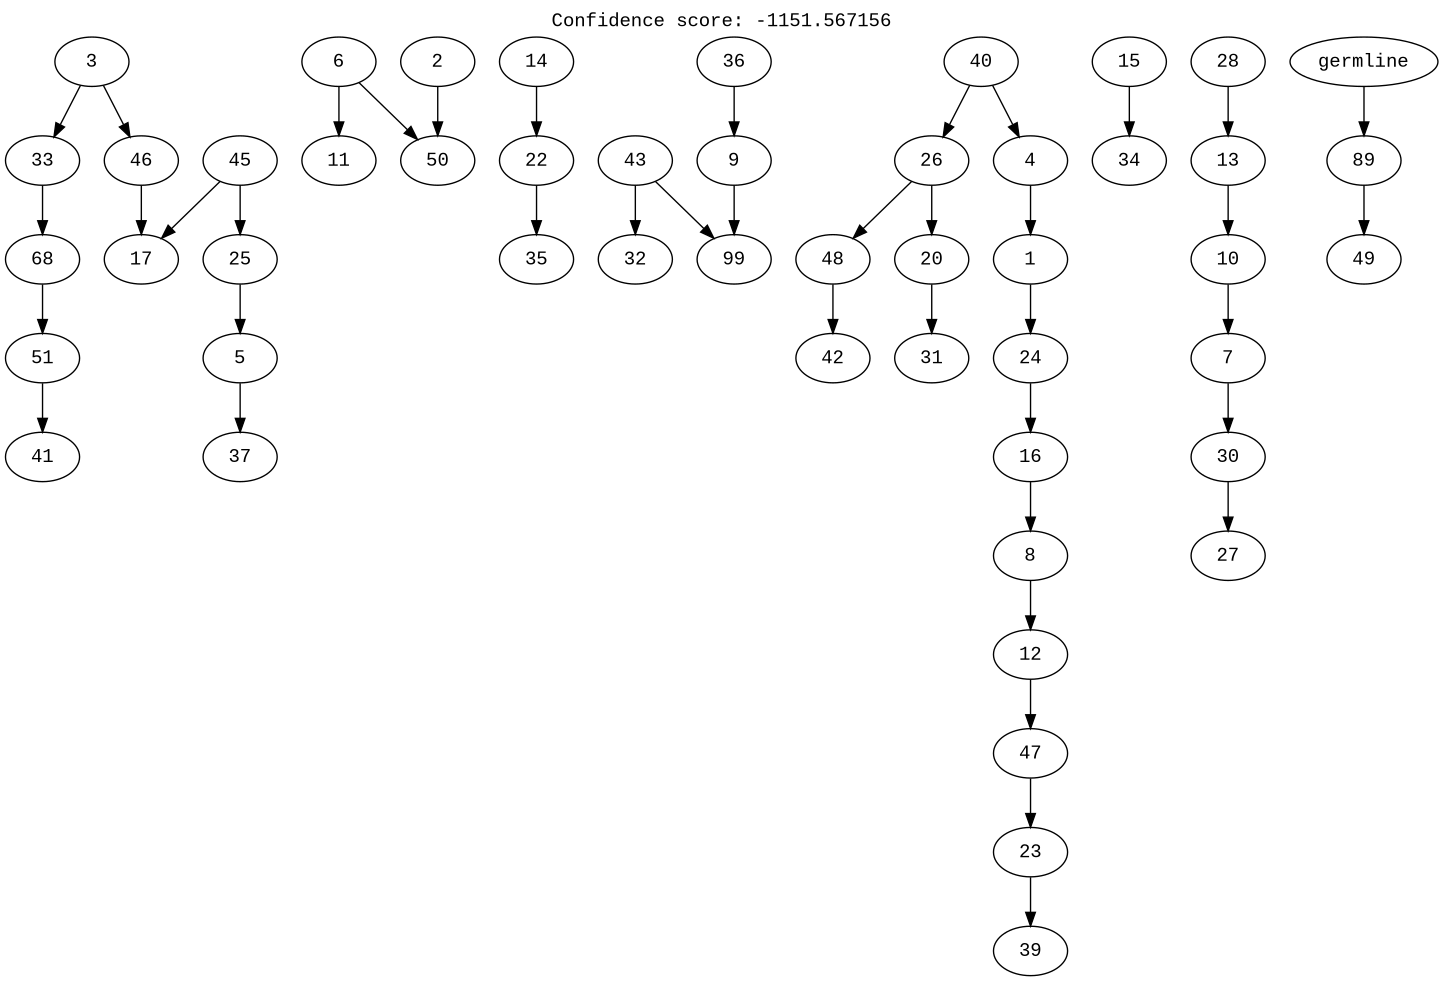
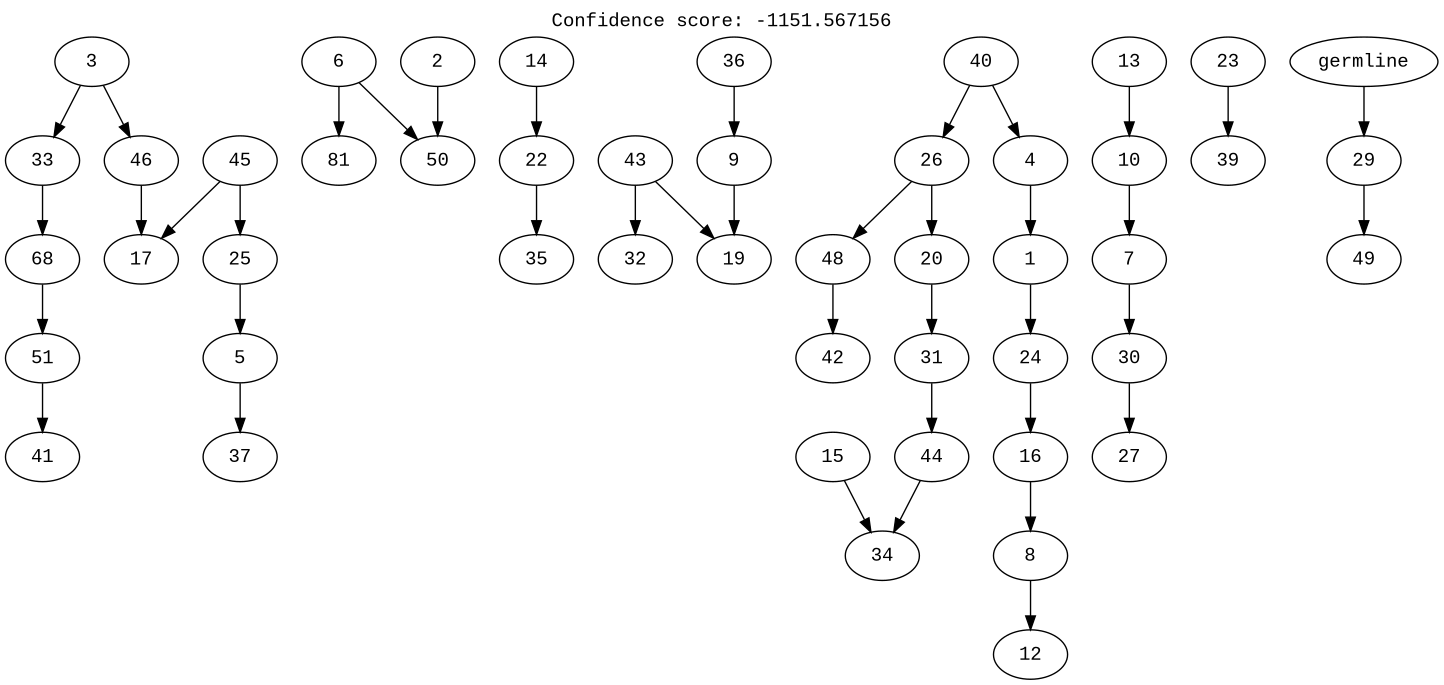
node "28": removed
node "11": label "11" -> "81"
node "89": label "89" -> "29"
node "99": label "99" -> "19"
node "44": added
node "47": removed
